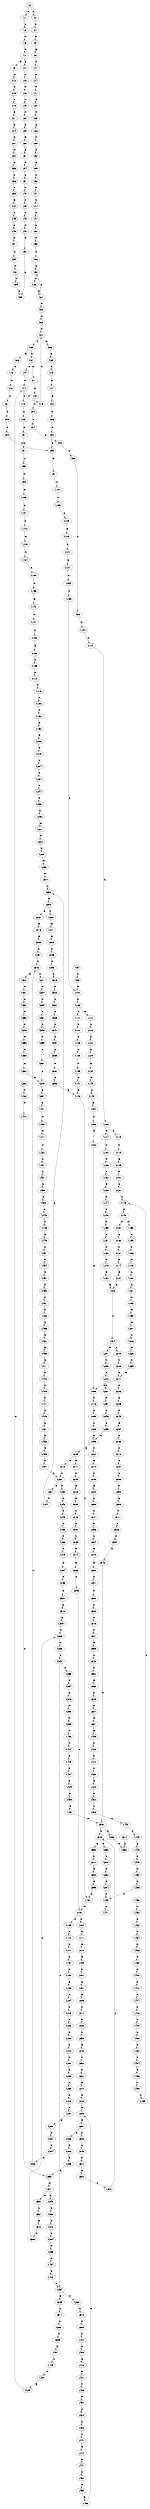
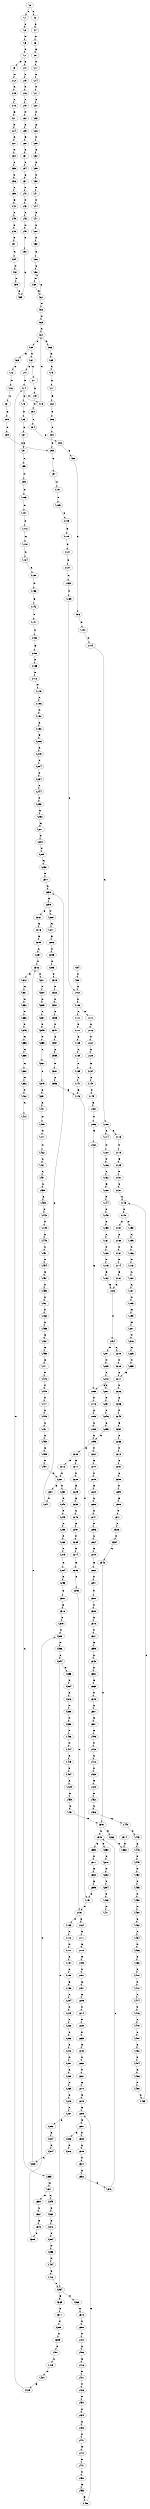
edge "S380" -> "S379": now "S380" -> "S392"
edge "S455" -> "S403": now "S455" -> "S458"
node "S325": removed
